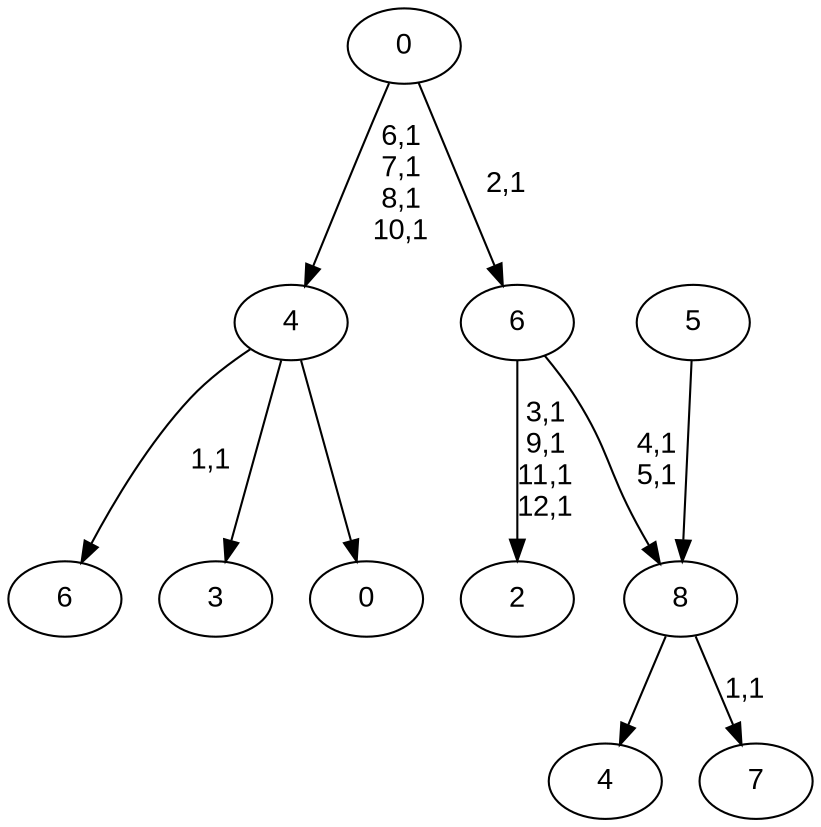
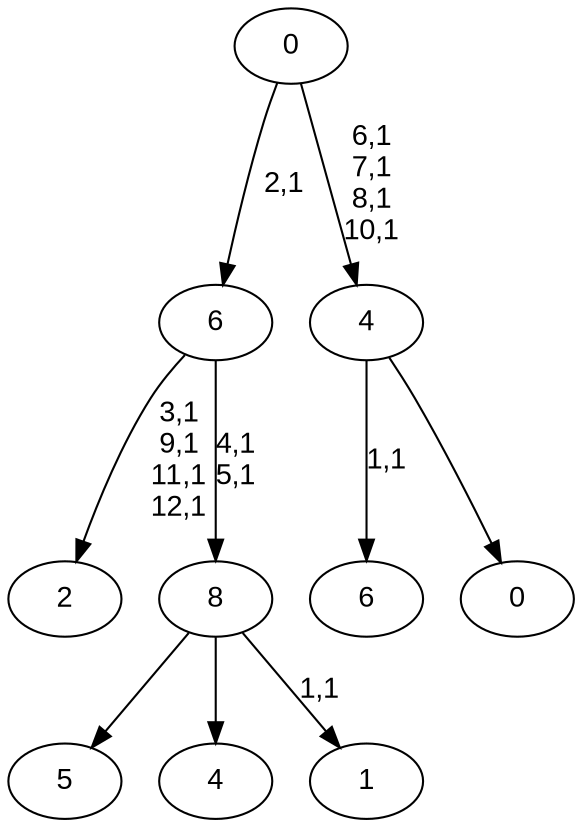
edge "5" -> "8": reversed
node "3": removed
node "7": label "7" -> "1"
